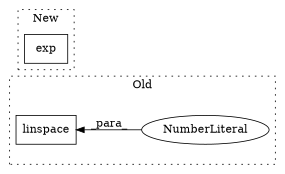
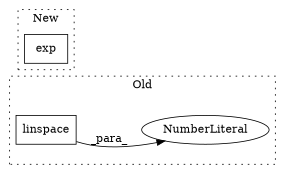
edge "NumberLiteral" -> "linspace": reversed
